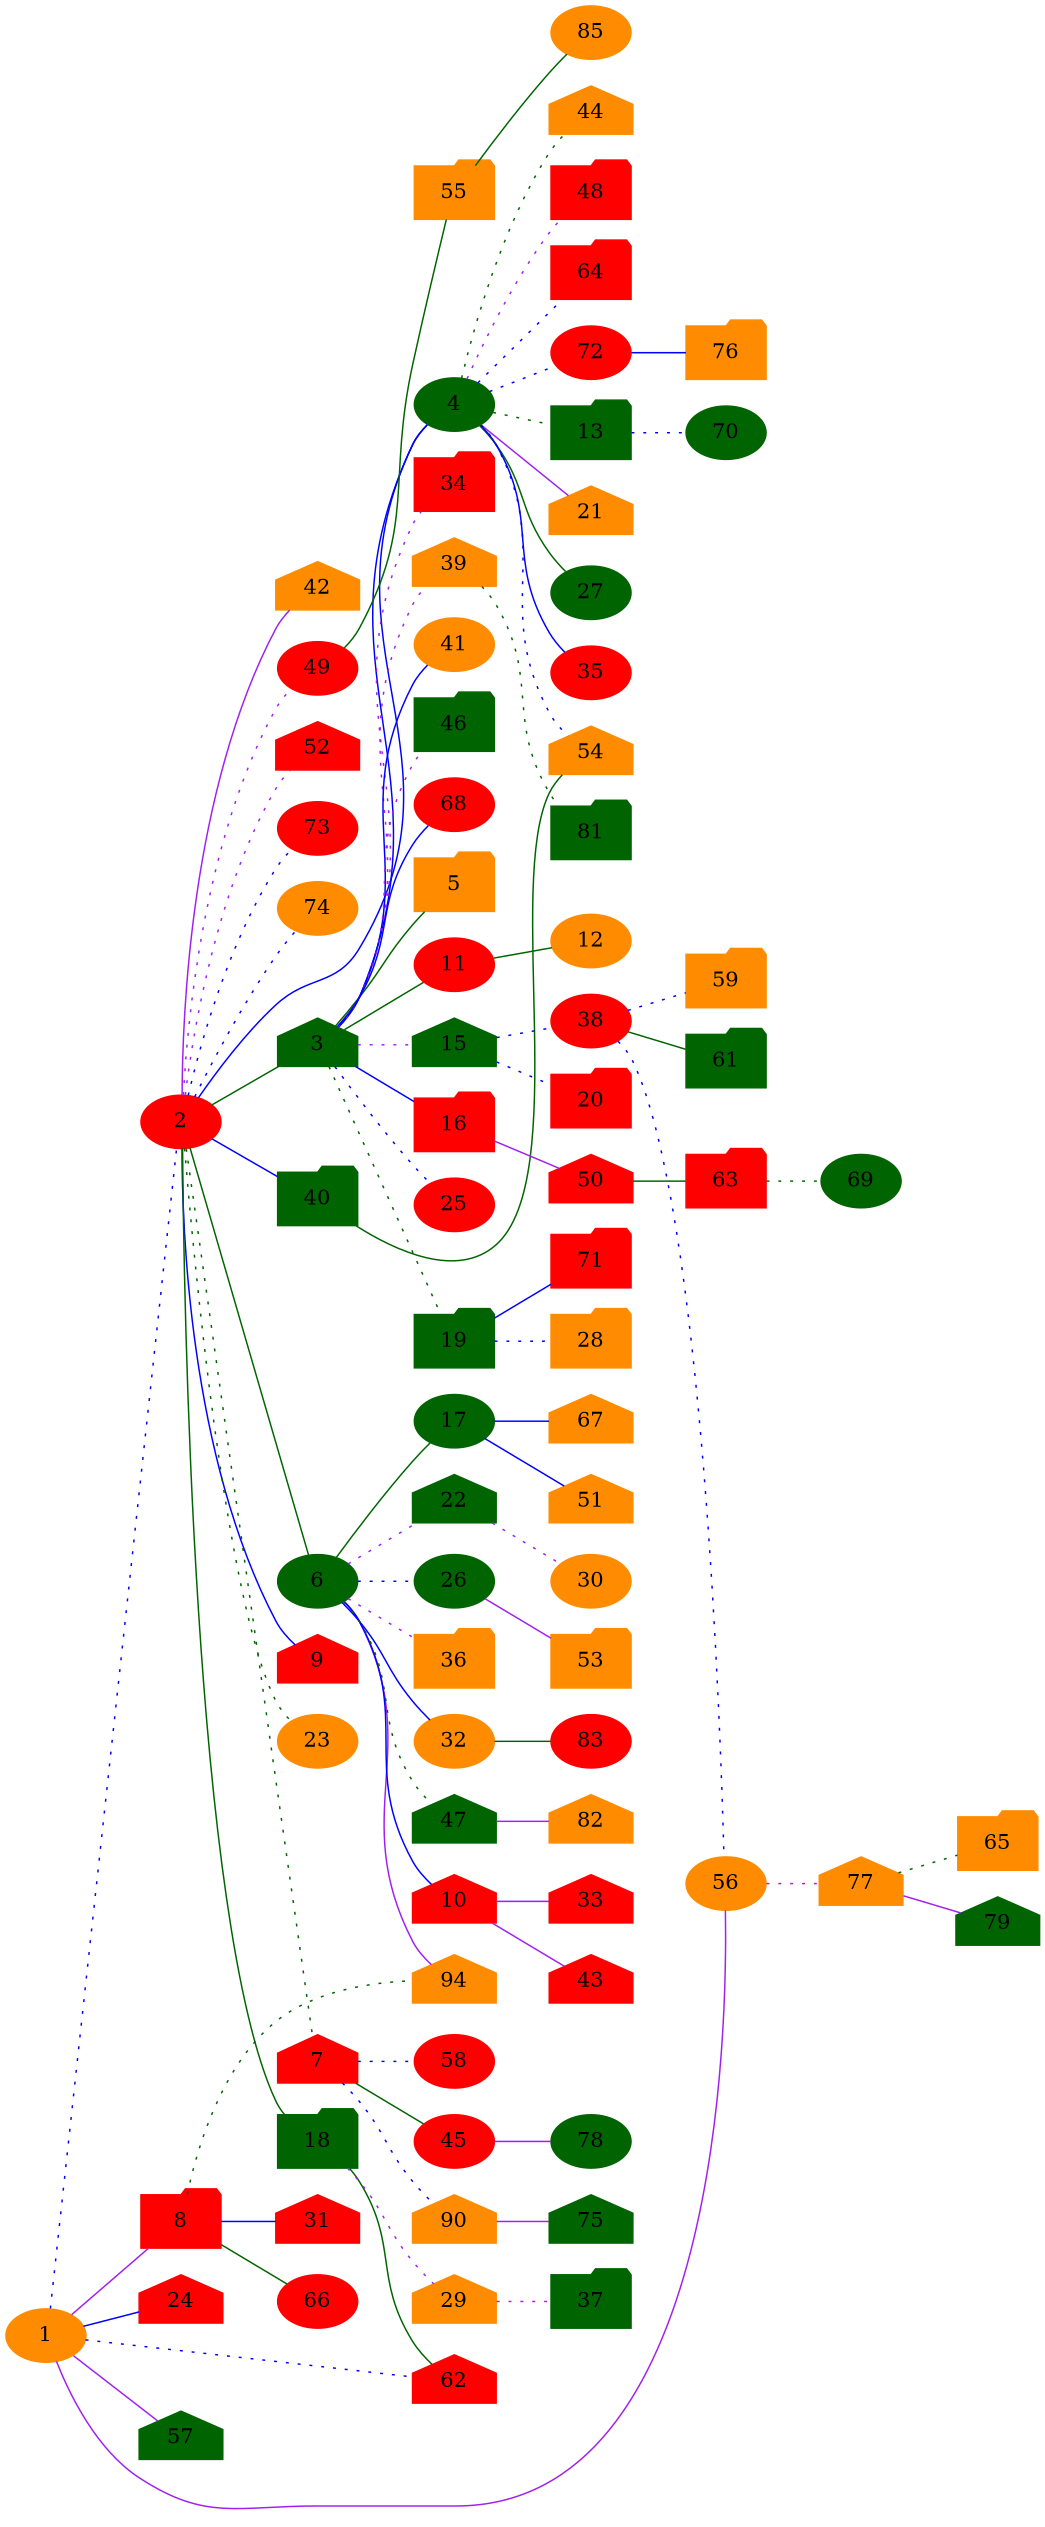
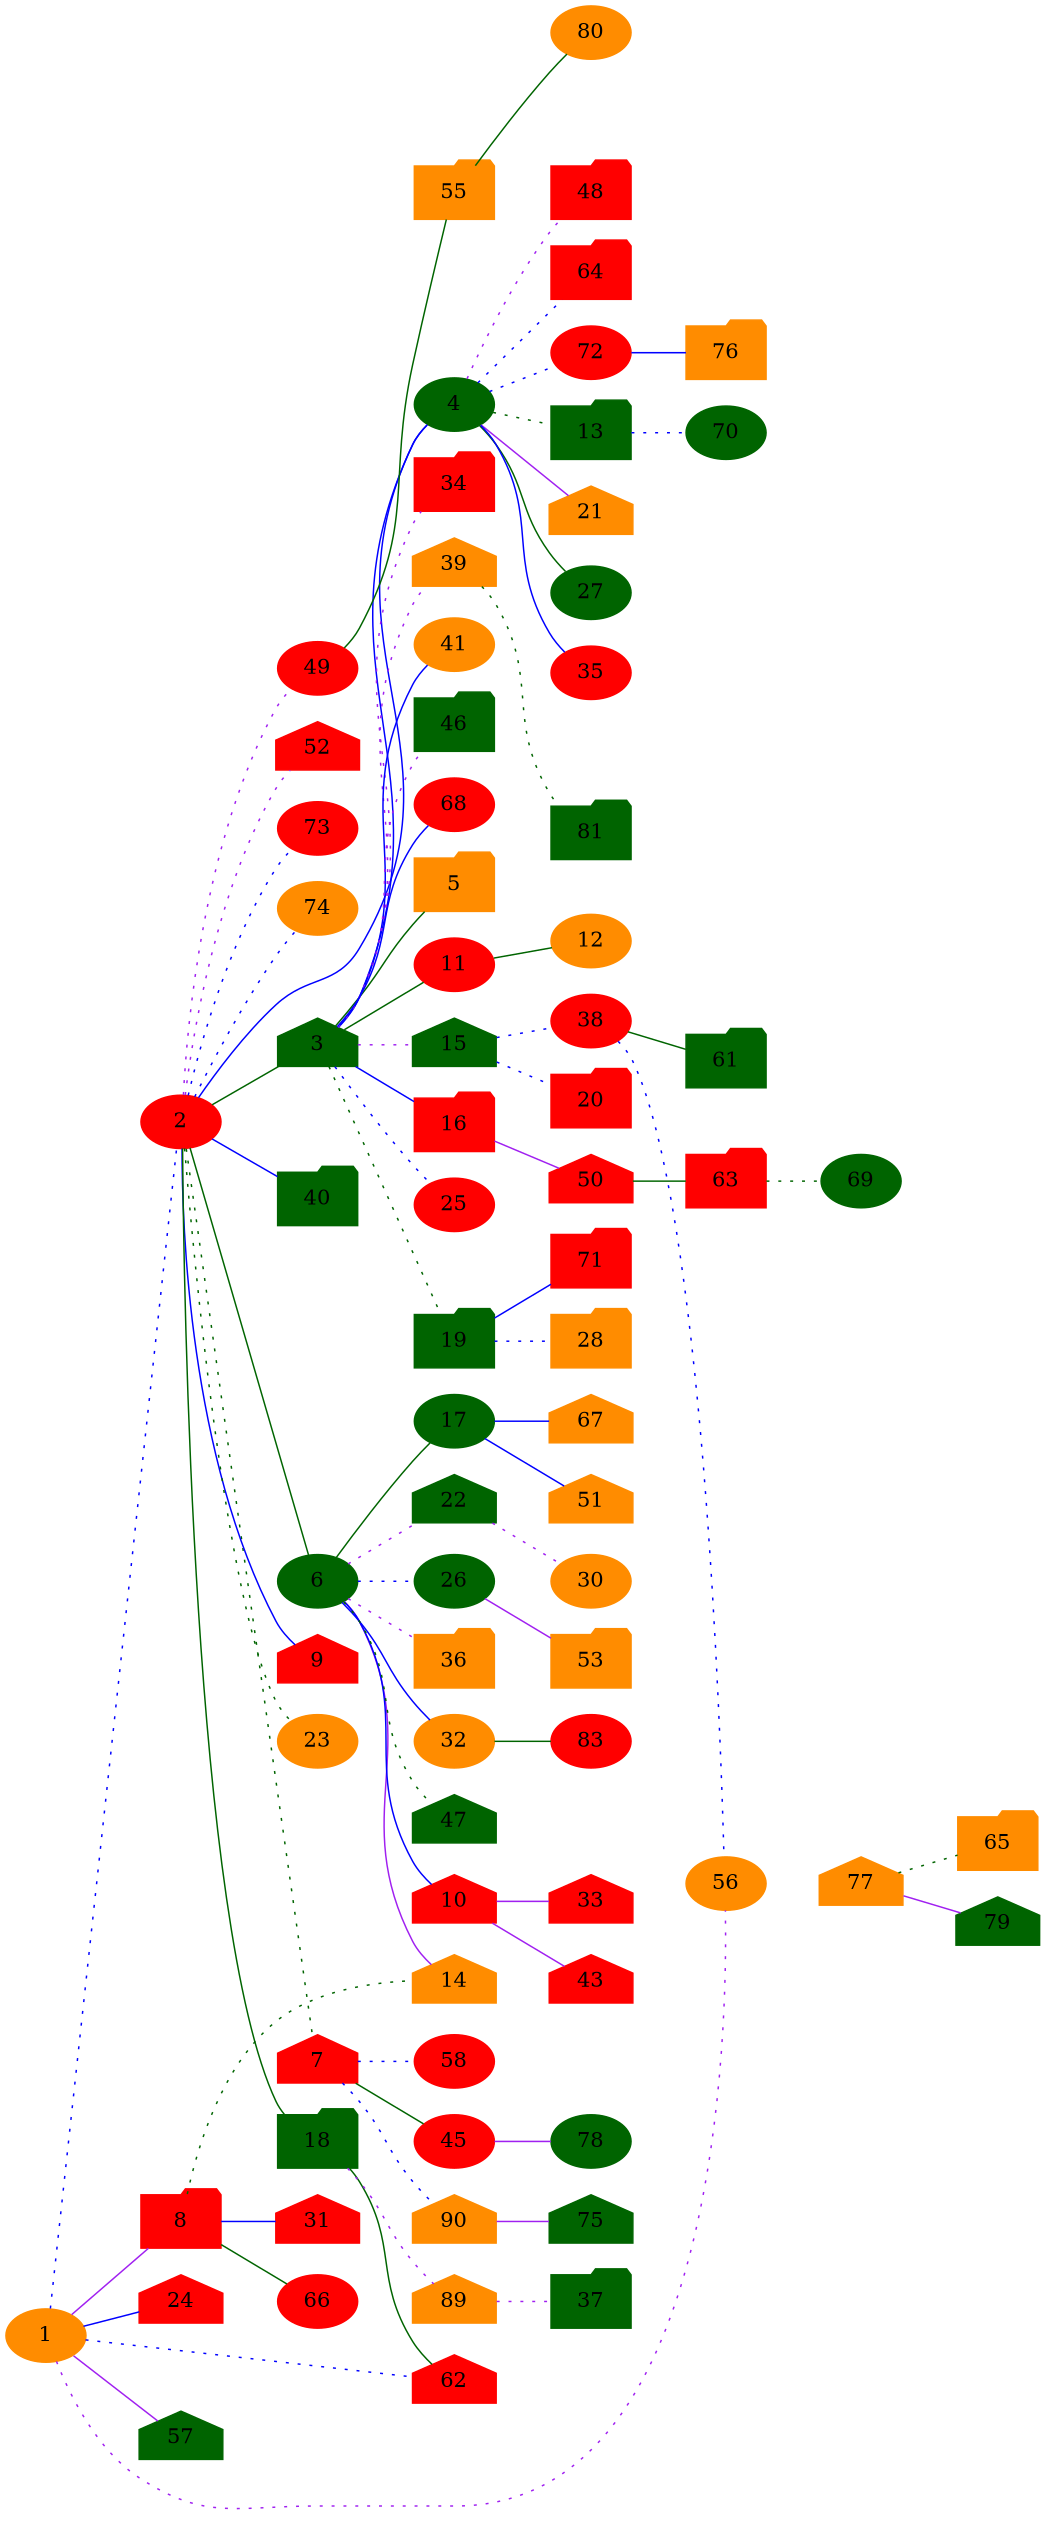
node "85": label "85" -> "80"
node "44": removed
node "42": removed
node "54": removed
node "59": removed
node "82": removed
edge "56" -- "77": removed
node "94": label "94" -> "14"
node "29": label "29" -> "89"
edge "56" -- "1": style solid -> dotted
